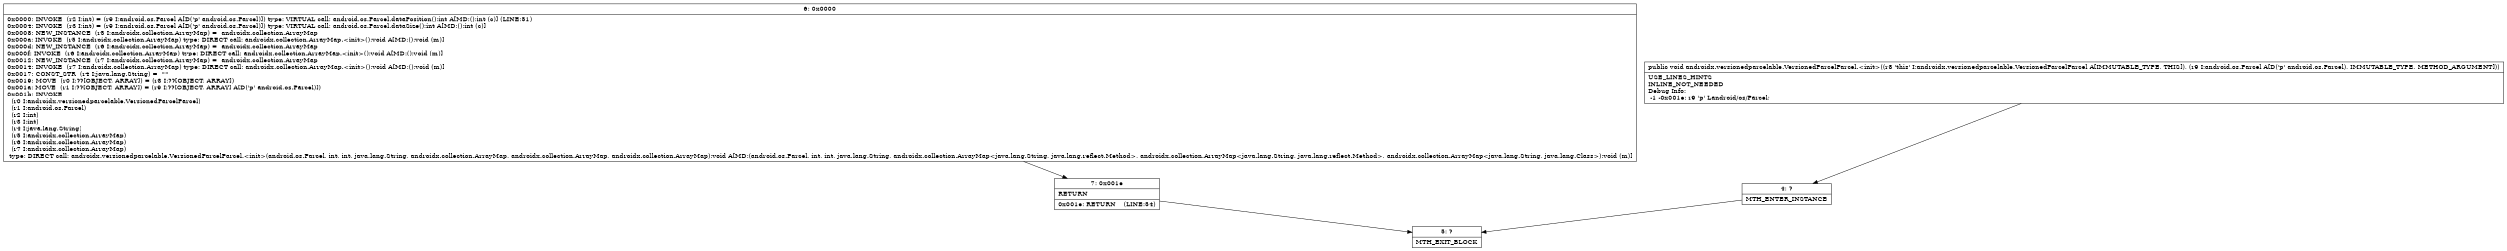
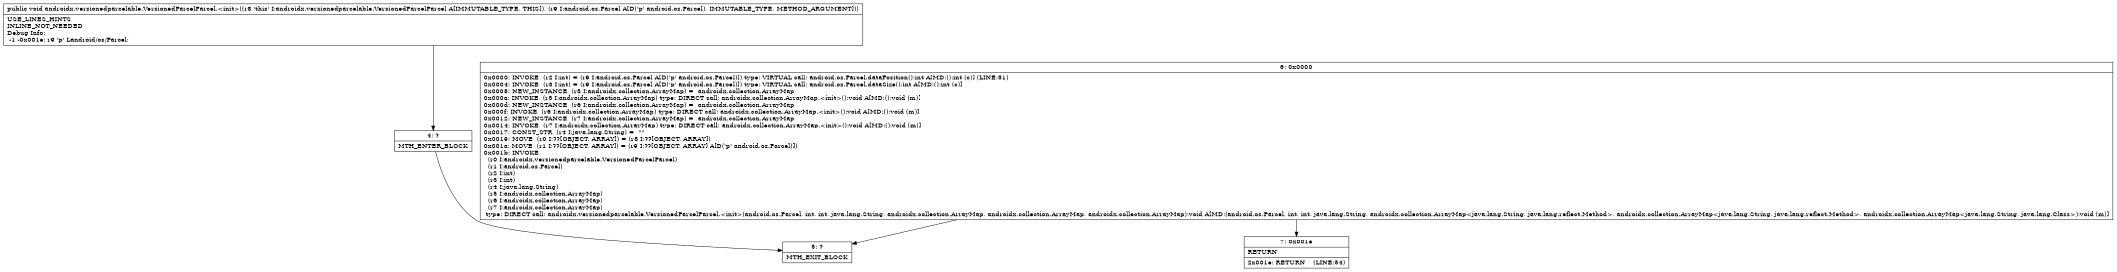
node "4: ?": text "MTH_ENTER_INSTANCE" -> "MTH_ENTER_BLOCK"
node "7: 0x001e": text "0x001e: RETURN    (LINE:54)" -> "2x001e: RETURN    (LINE:54)"
edge "7: 0x001e" -> "5: ?": now "6: 0x0000" -> "5: ?"
